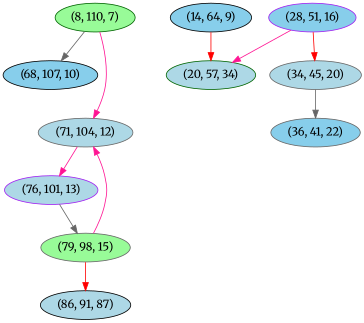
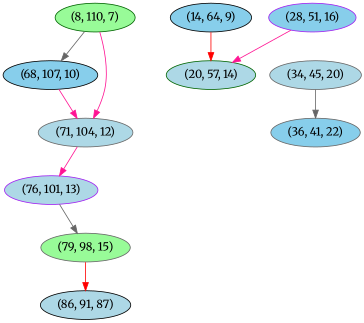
edge "(28, 51, 16)" -> "(34, 45, 20)": removed
node "(20, 57, 34)": label "(20, 57, 34)" -> "(20, 57, 14)"
edge "(79, 98, 15)" -> "(71, 104, 12)": now "(68, 107, 10)" -> "(71, 104, 12)"
